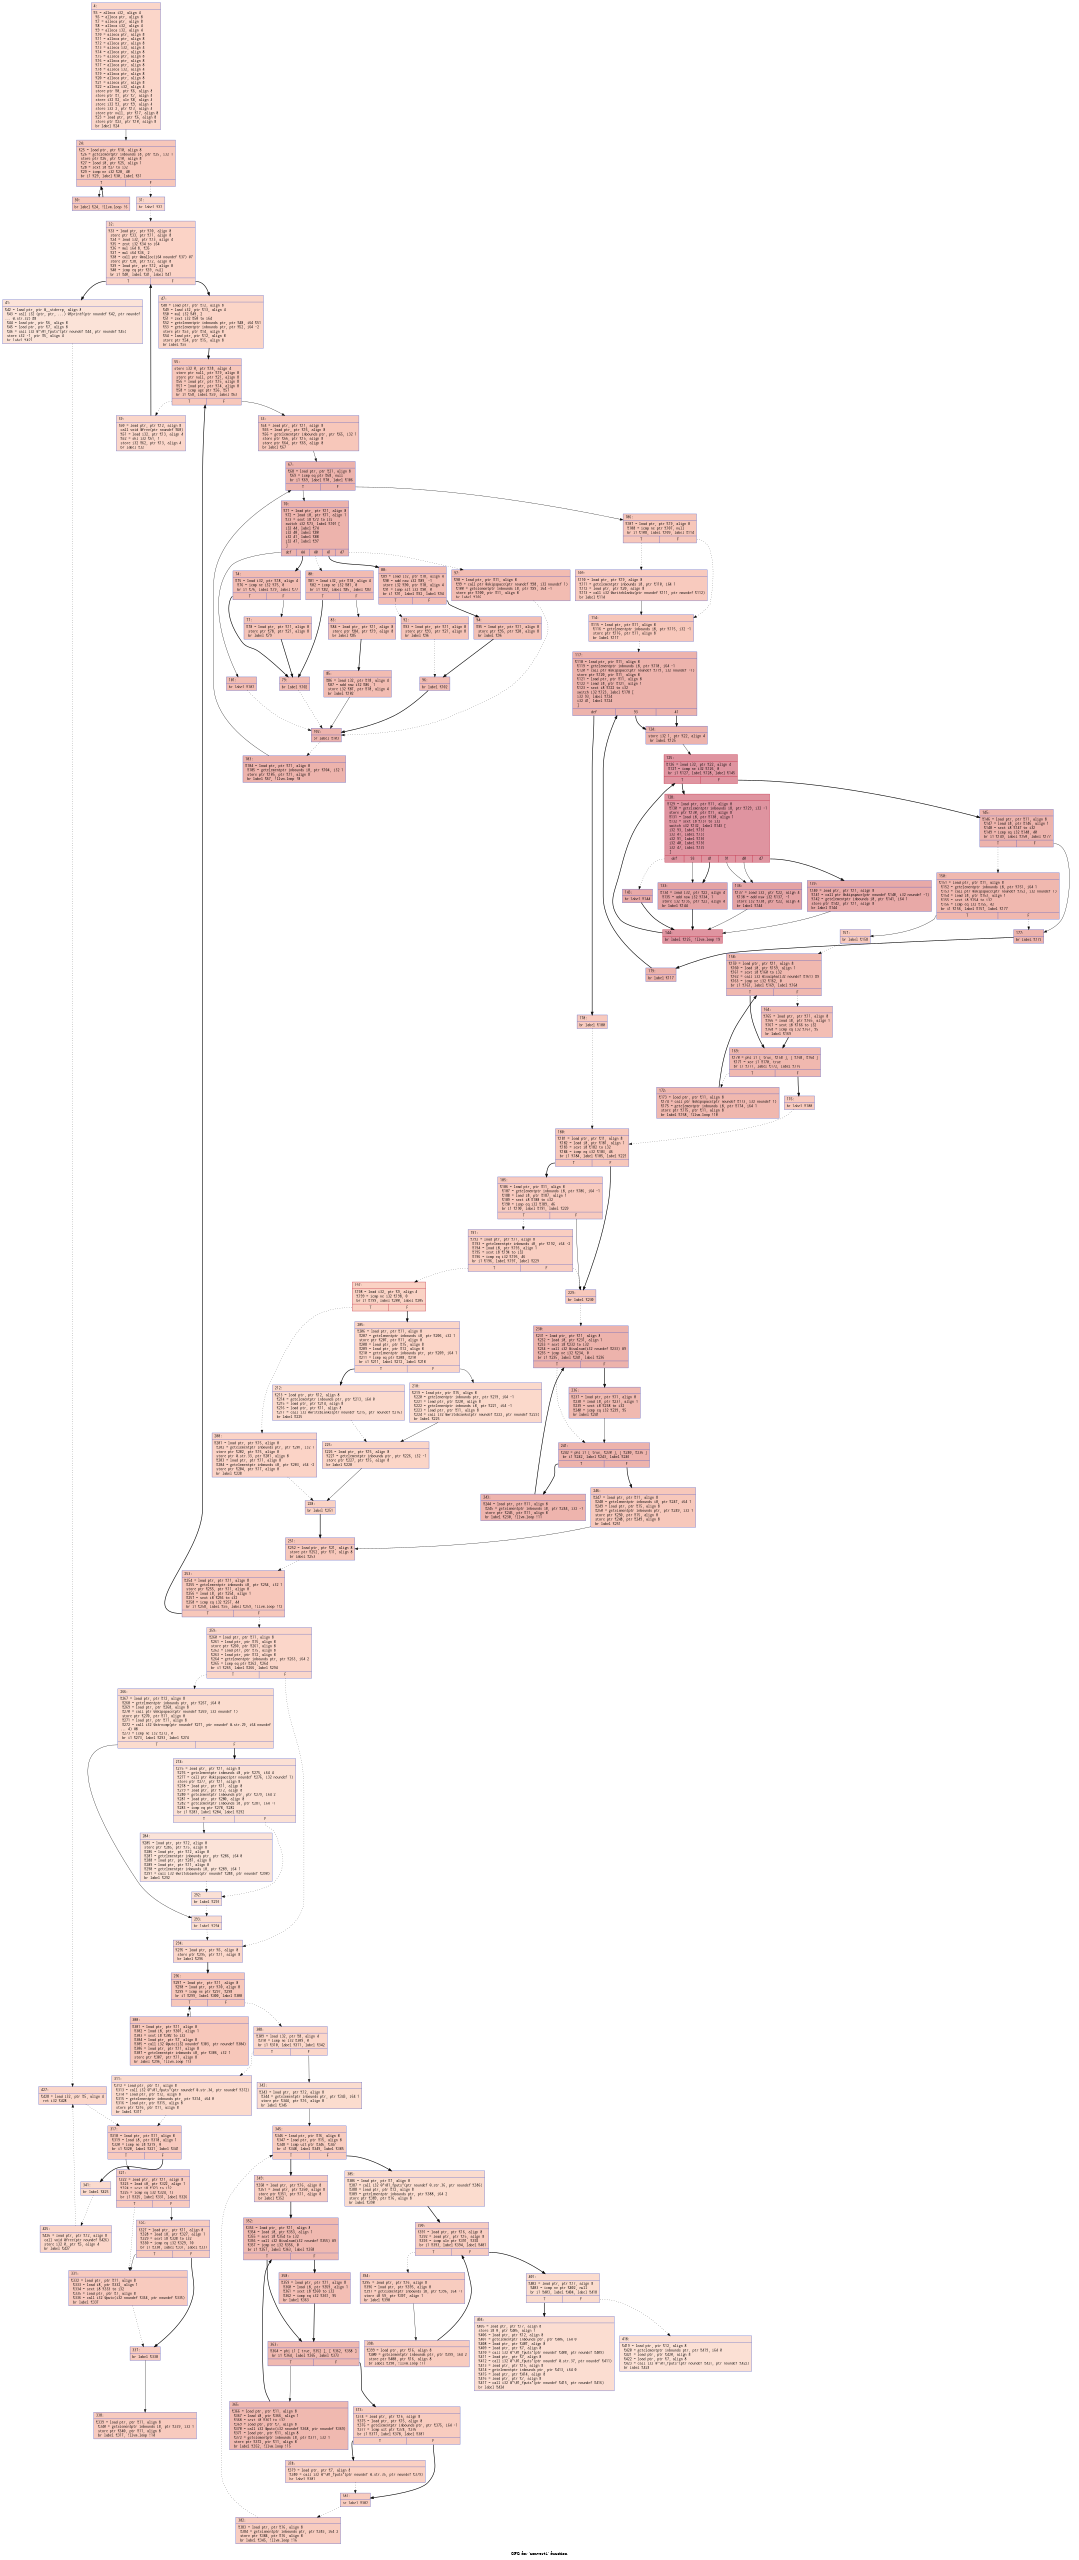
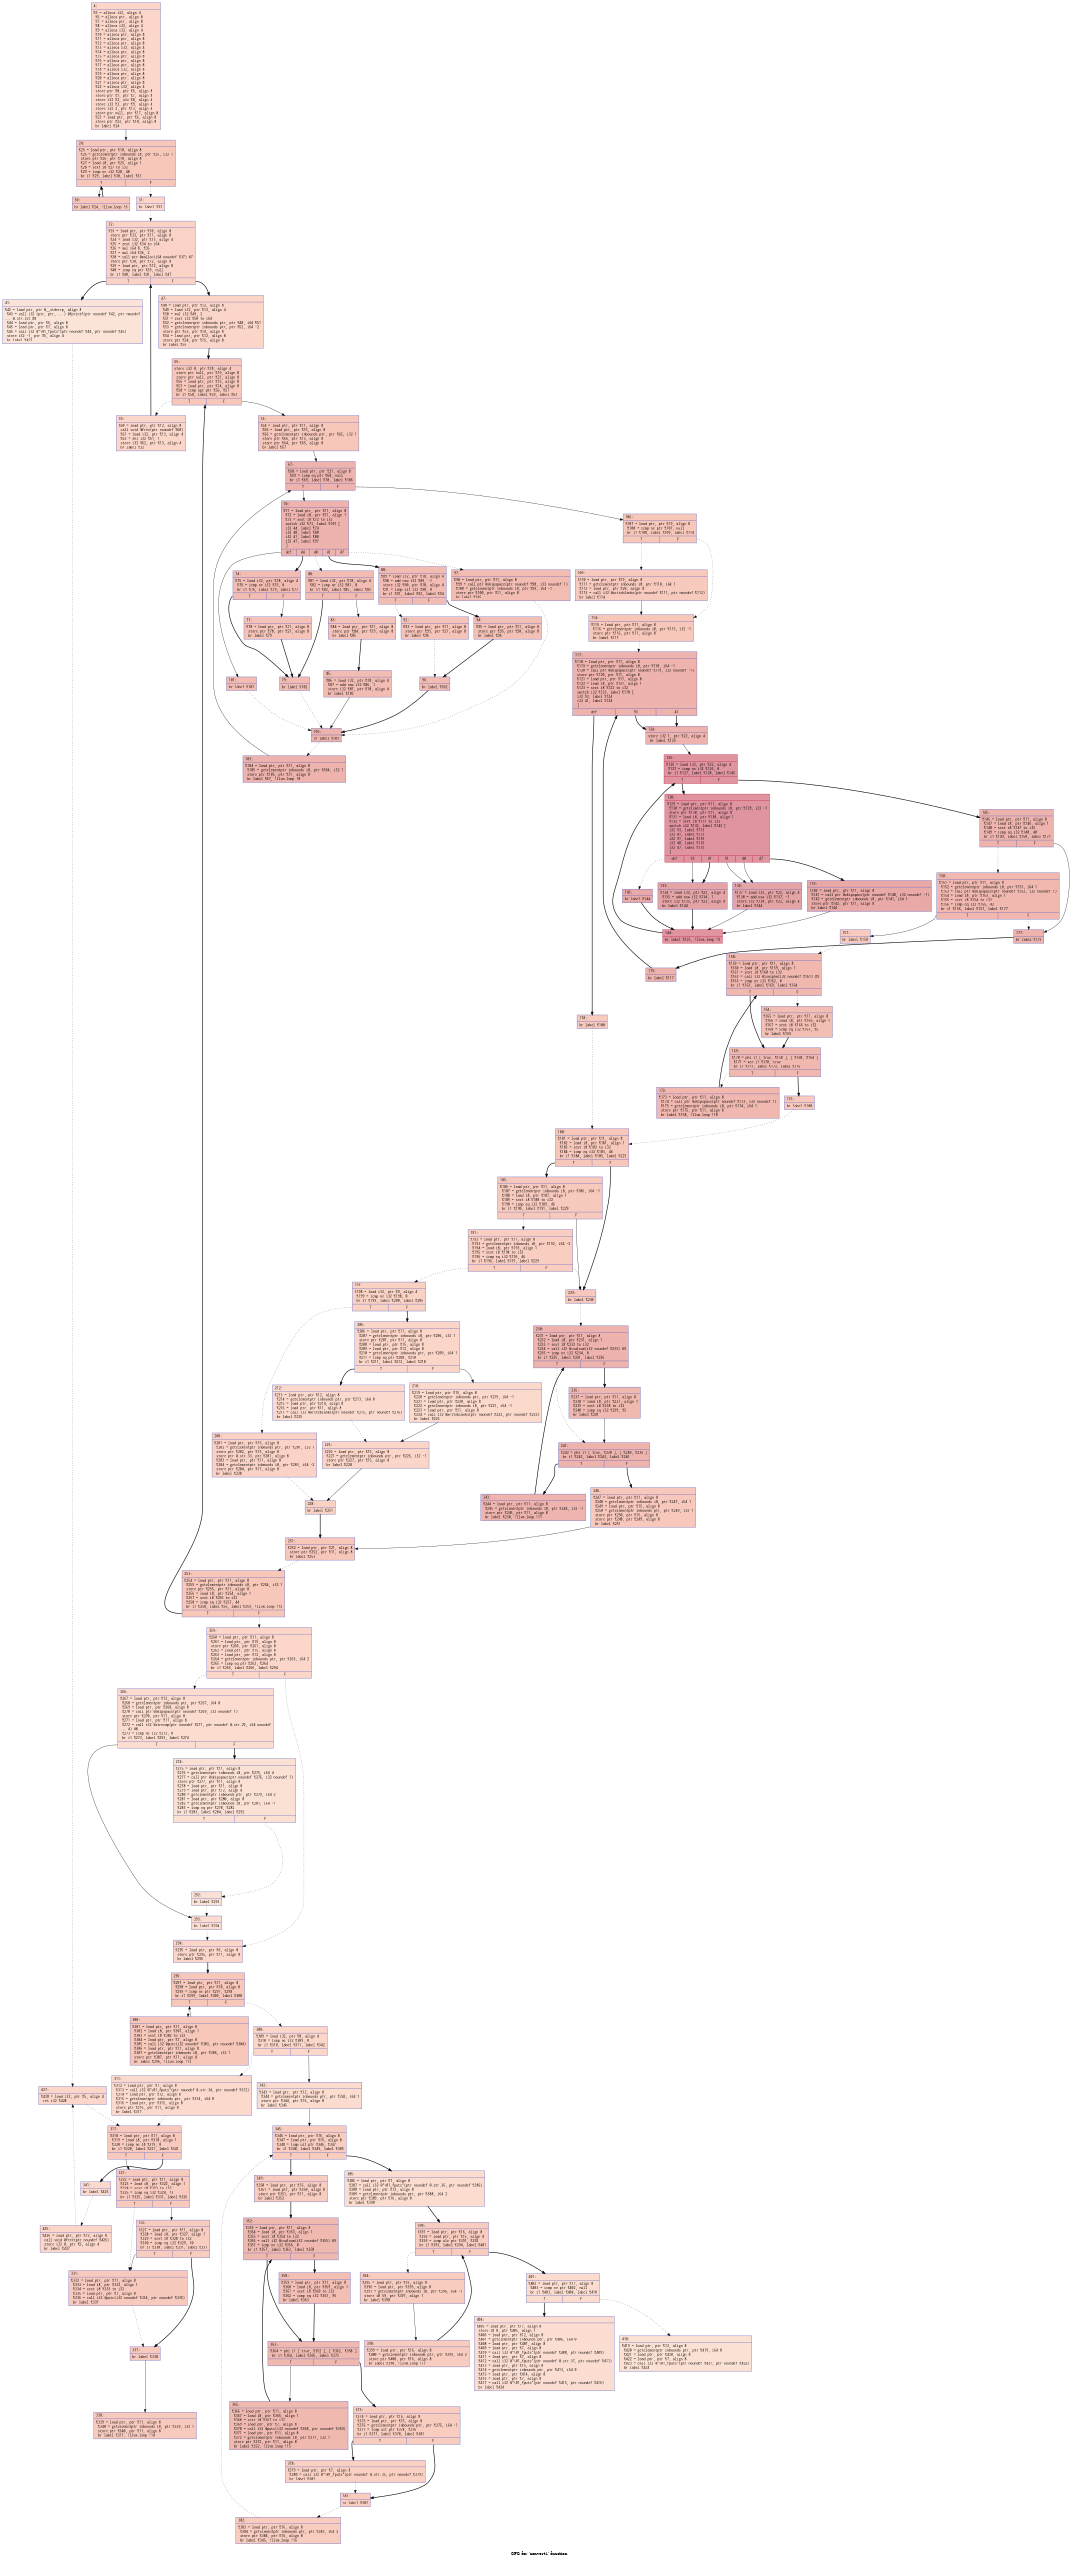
node "197:": color #b70d28ff -> #3d50c3ff
node "284:": removed
